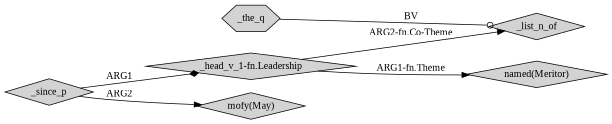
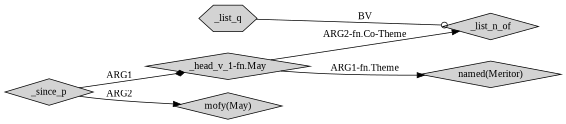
node "_the_q": label "_the_q" -> "_list_q"
node "_head_v_1-fn.Leadership": label "_head_v_1-fn.Leadership" -> "_head_v_1-fn.May"
